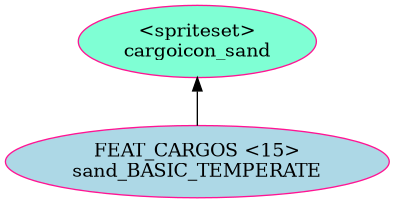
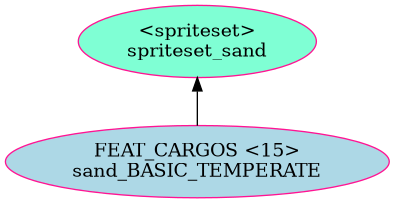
node "<spriteset> cargoicon_sand": label "<spriteset> cargoicon_sand" -> "<spriteset> spriteset_sand"
